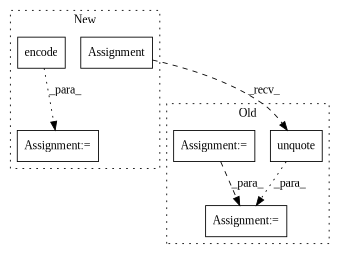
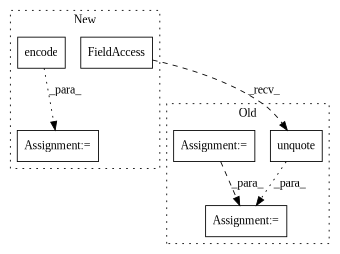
node "Assignment": label "Assignment" -> "FieldAccess"
